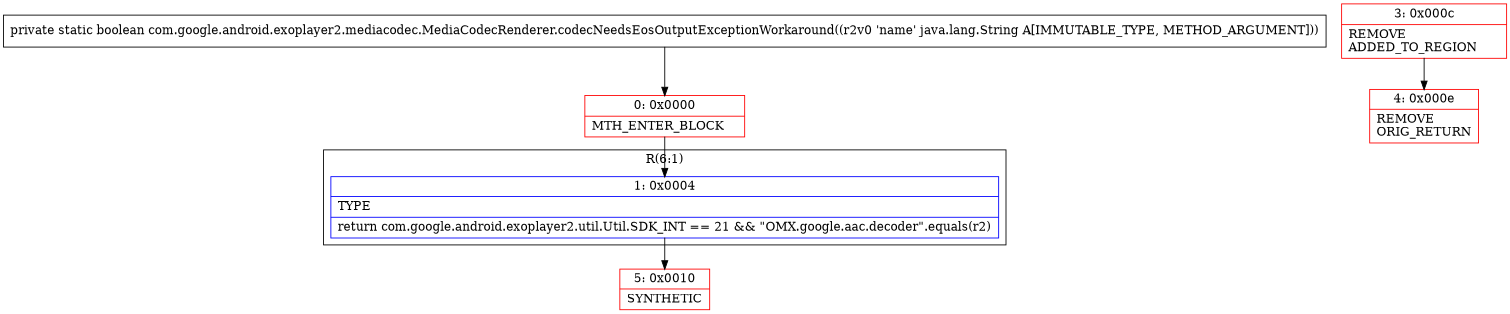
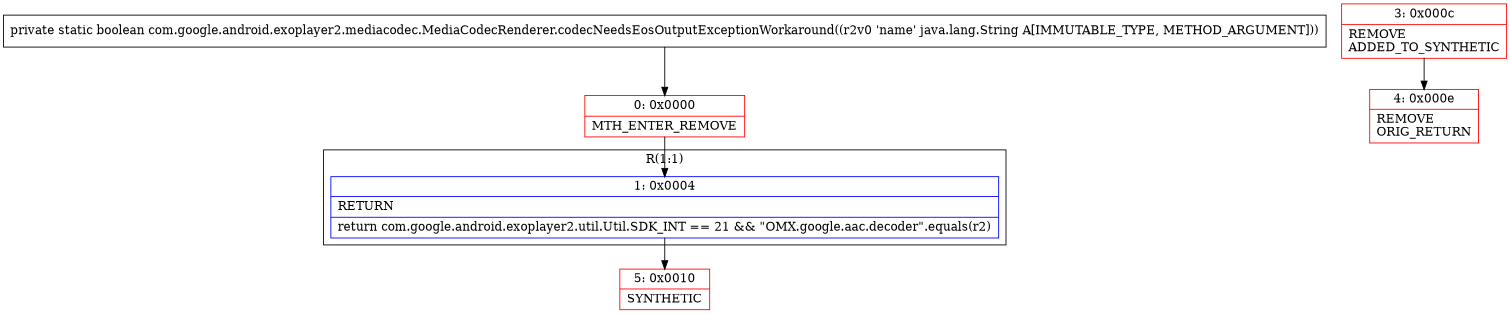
node "3: 0x000c": text "ADDED_TO_REGION" -> "ADDED_TO_SYNTHETIC"
node "0: 0x0000": text "MTH_ENTER_BLOCK" -> "MTH_ENTER_REMOVE"
cluster "R(6:1)": label "R(6:1)" -> "R(1:1)"
node "1: 0x0004": text "TYPE" -> "RETURN"
